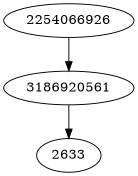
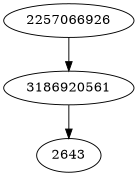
node "2254066926": label "2254066926" -> "2257066926"
node "2633": label "2633" -> "2643"
